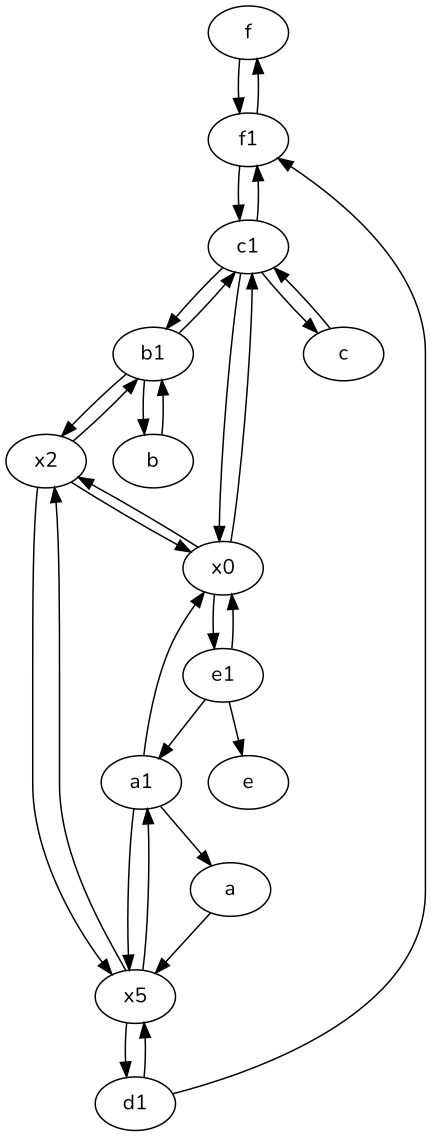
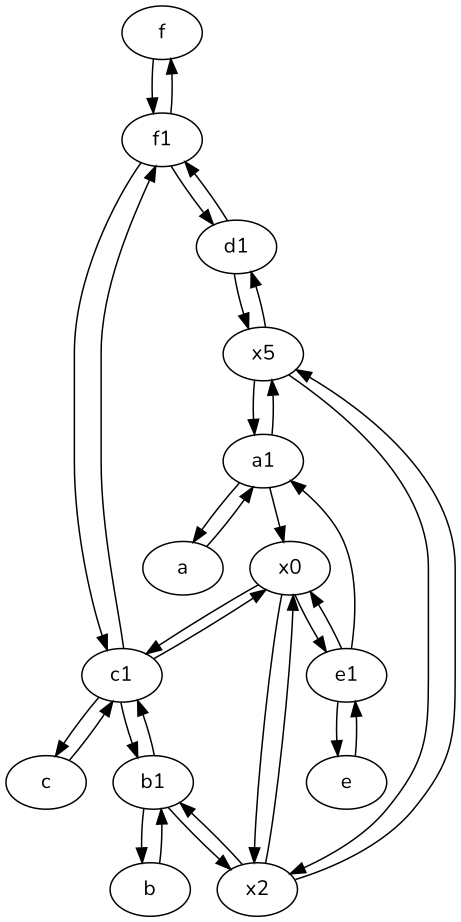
edge "f1" -> "d1": added
edge "e" -> "e1": added
edge "a" -> "x5": now "a" -> "a1"
